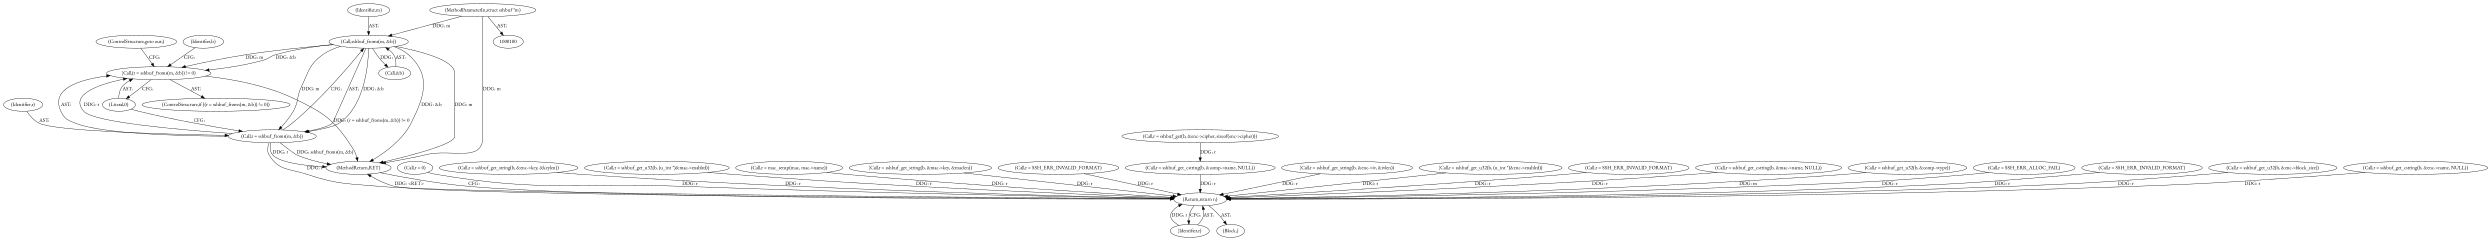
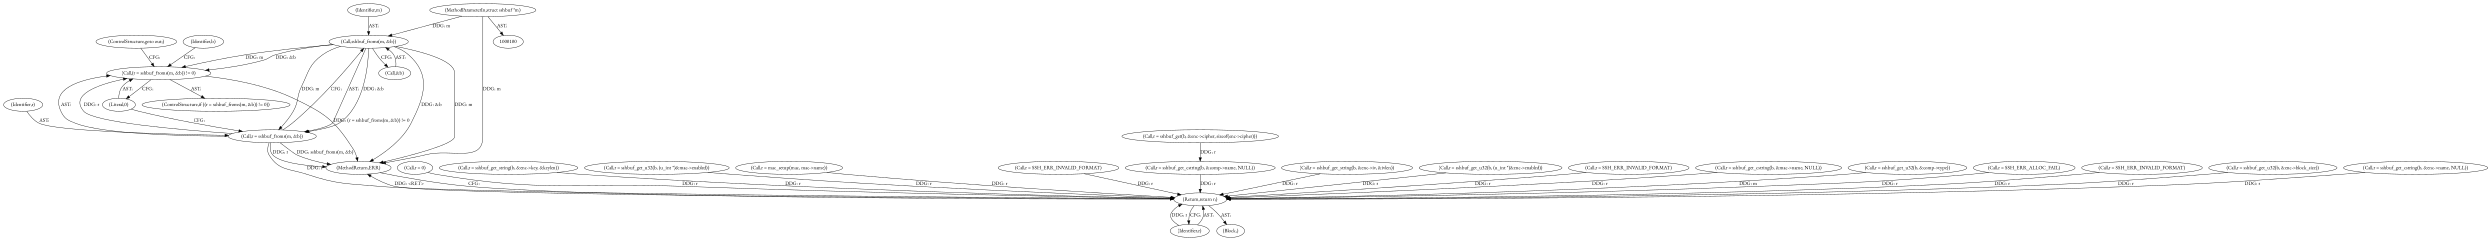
edge "(Call,sshbuf_froms(m, &b))" -> "(Call,&b)": label "DDG: " -> "CFG: "
node "(MethodReturn,RET)": label "(MethodReturn,RET)" -> "(MethodReturn,ERR)"
node "(Call,r = sshbuf_get_string(b, &mac->key, &maclen))": removed
